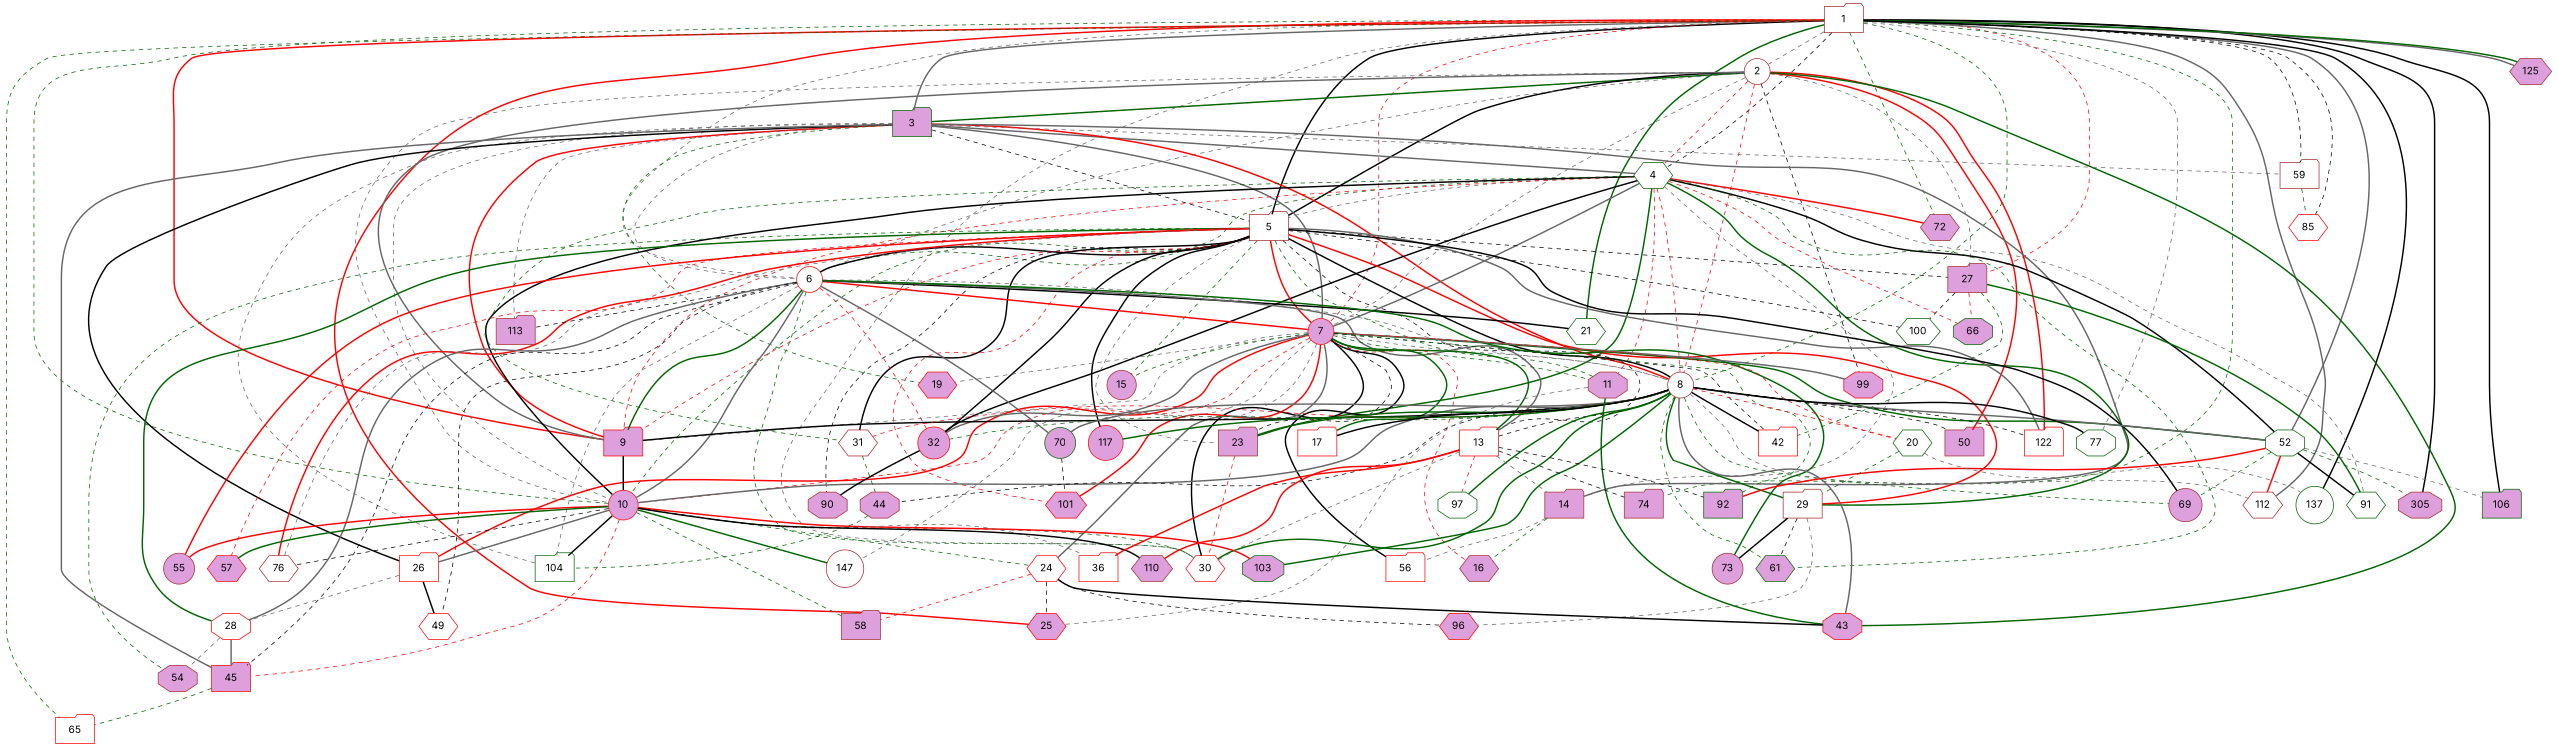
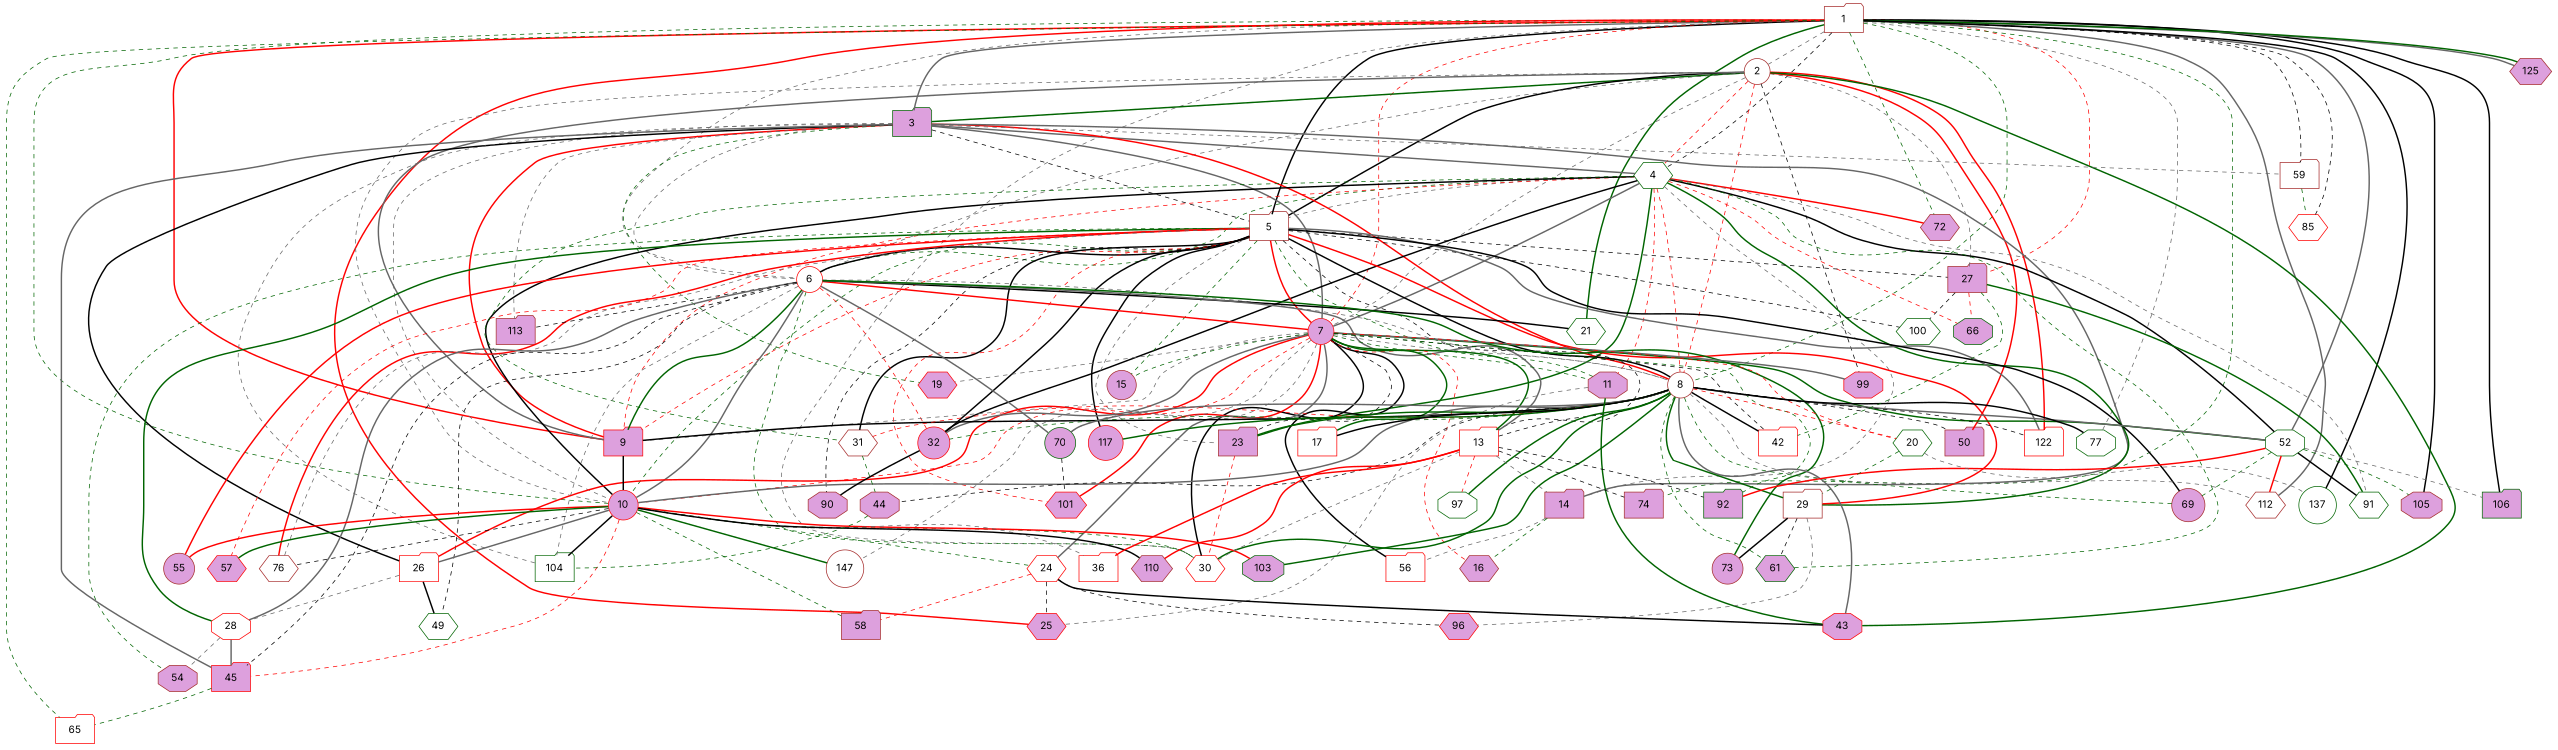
node "305": label "305" -> "105"
node "49": color red -> darkgreen
